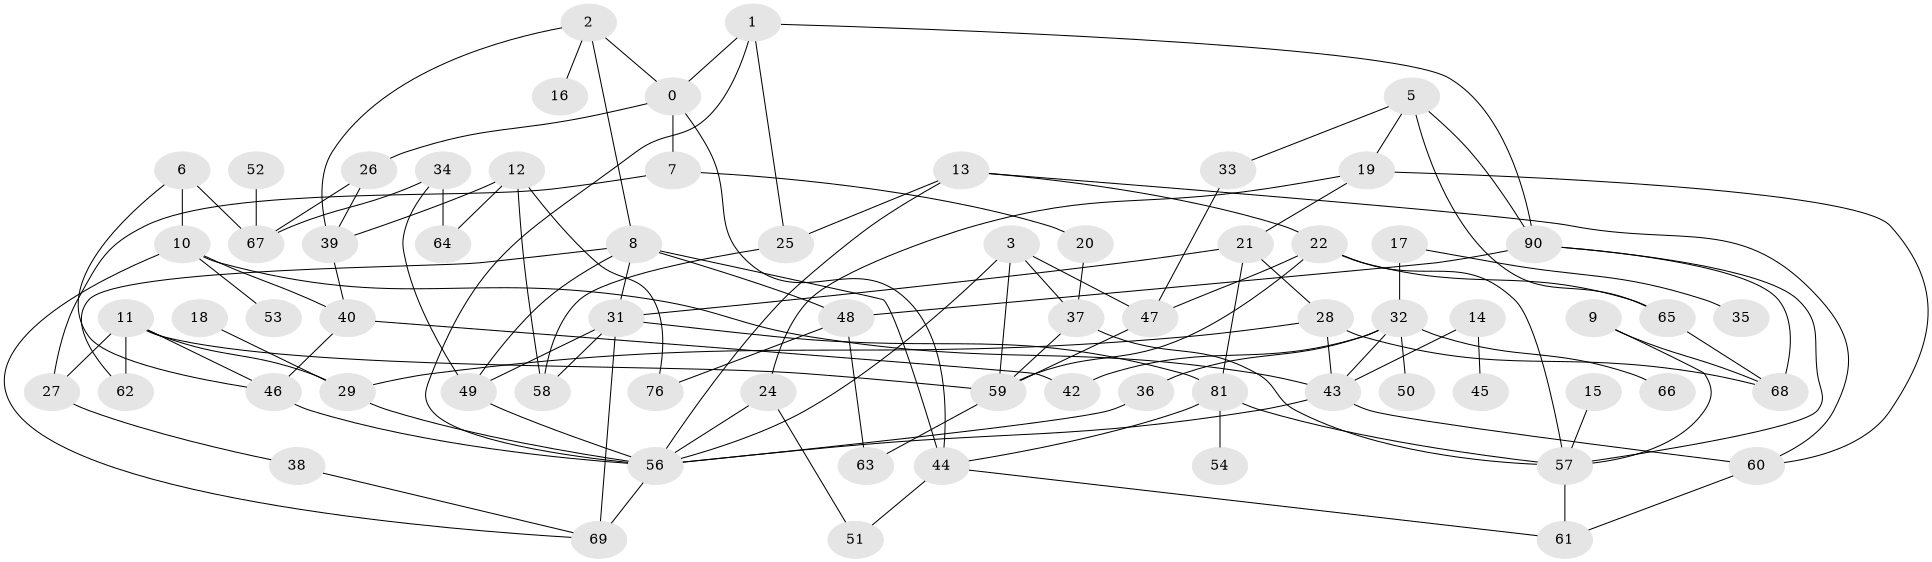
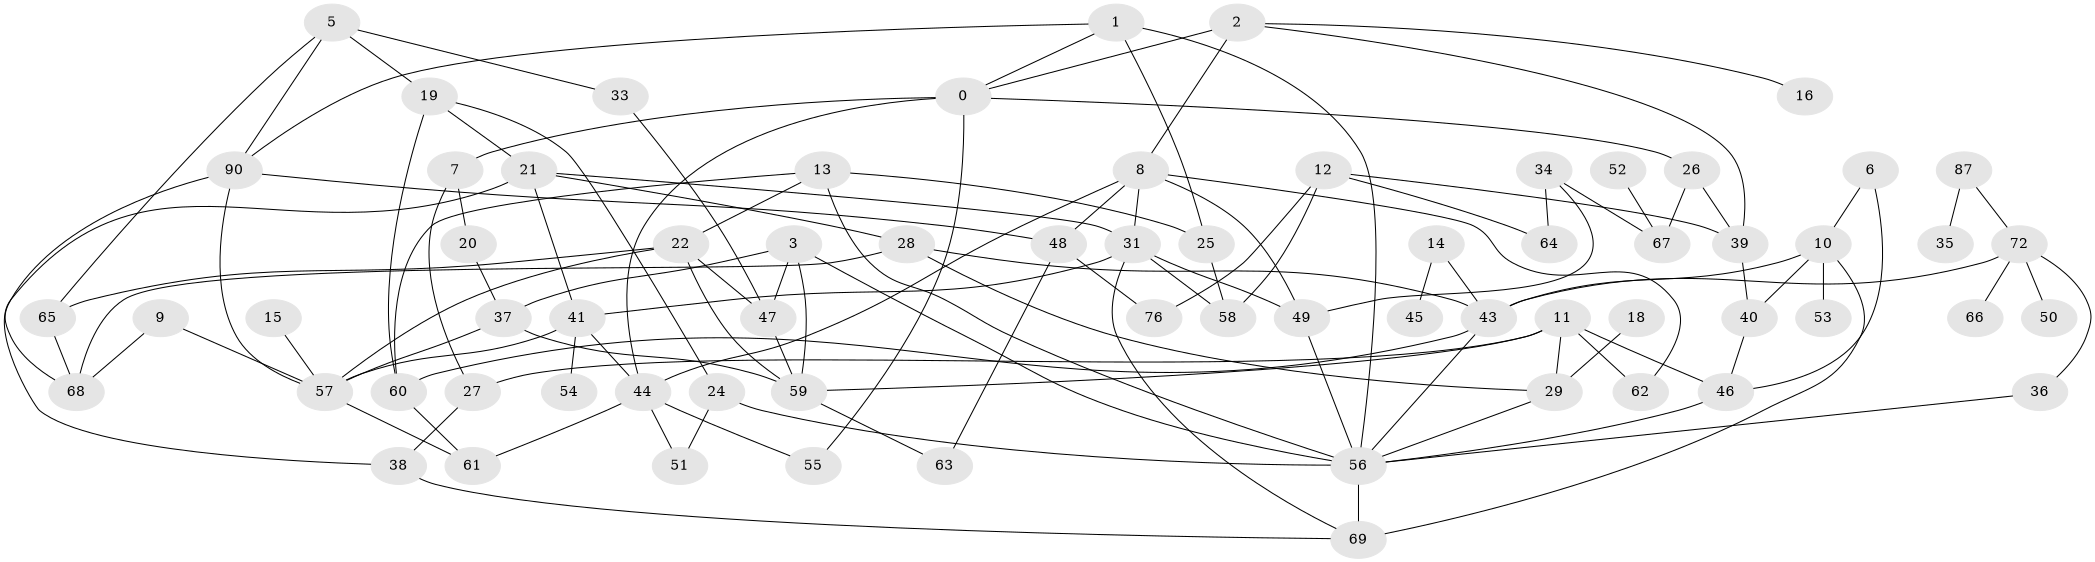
edge "6" -- "67": removed
edge "21" -- "38": added
node "17": label "17" -> "87"
node "32": label "32" -> "72"
node "42": removed
node "81": label "81" -> "41"
node "55": added
